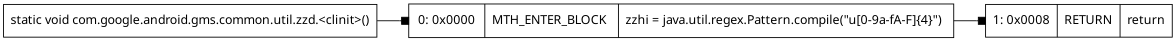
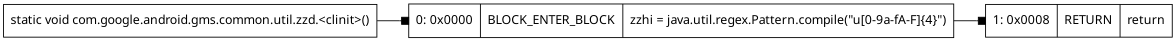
node "0: 0x0000": text "MTH_ENTER_BLOCK" -> "BLOCK_ENTER_BLOCK"
